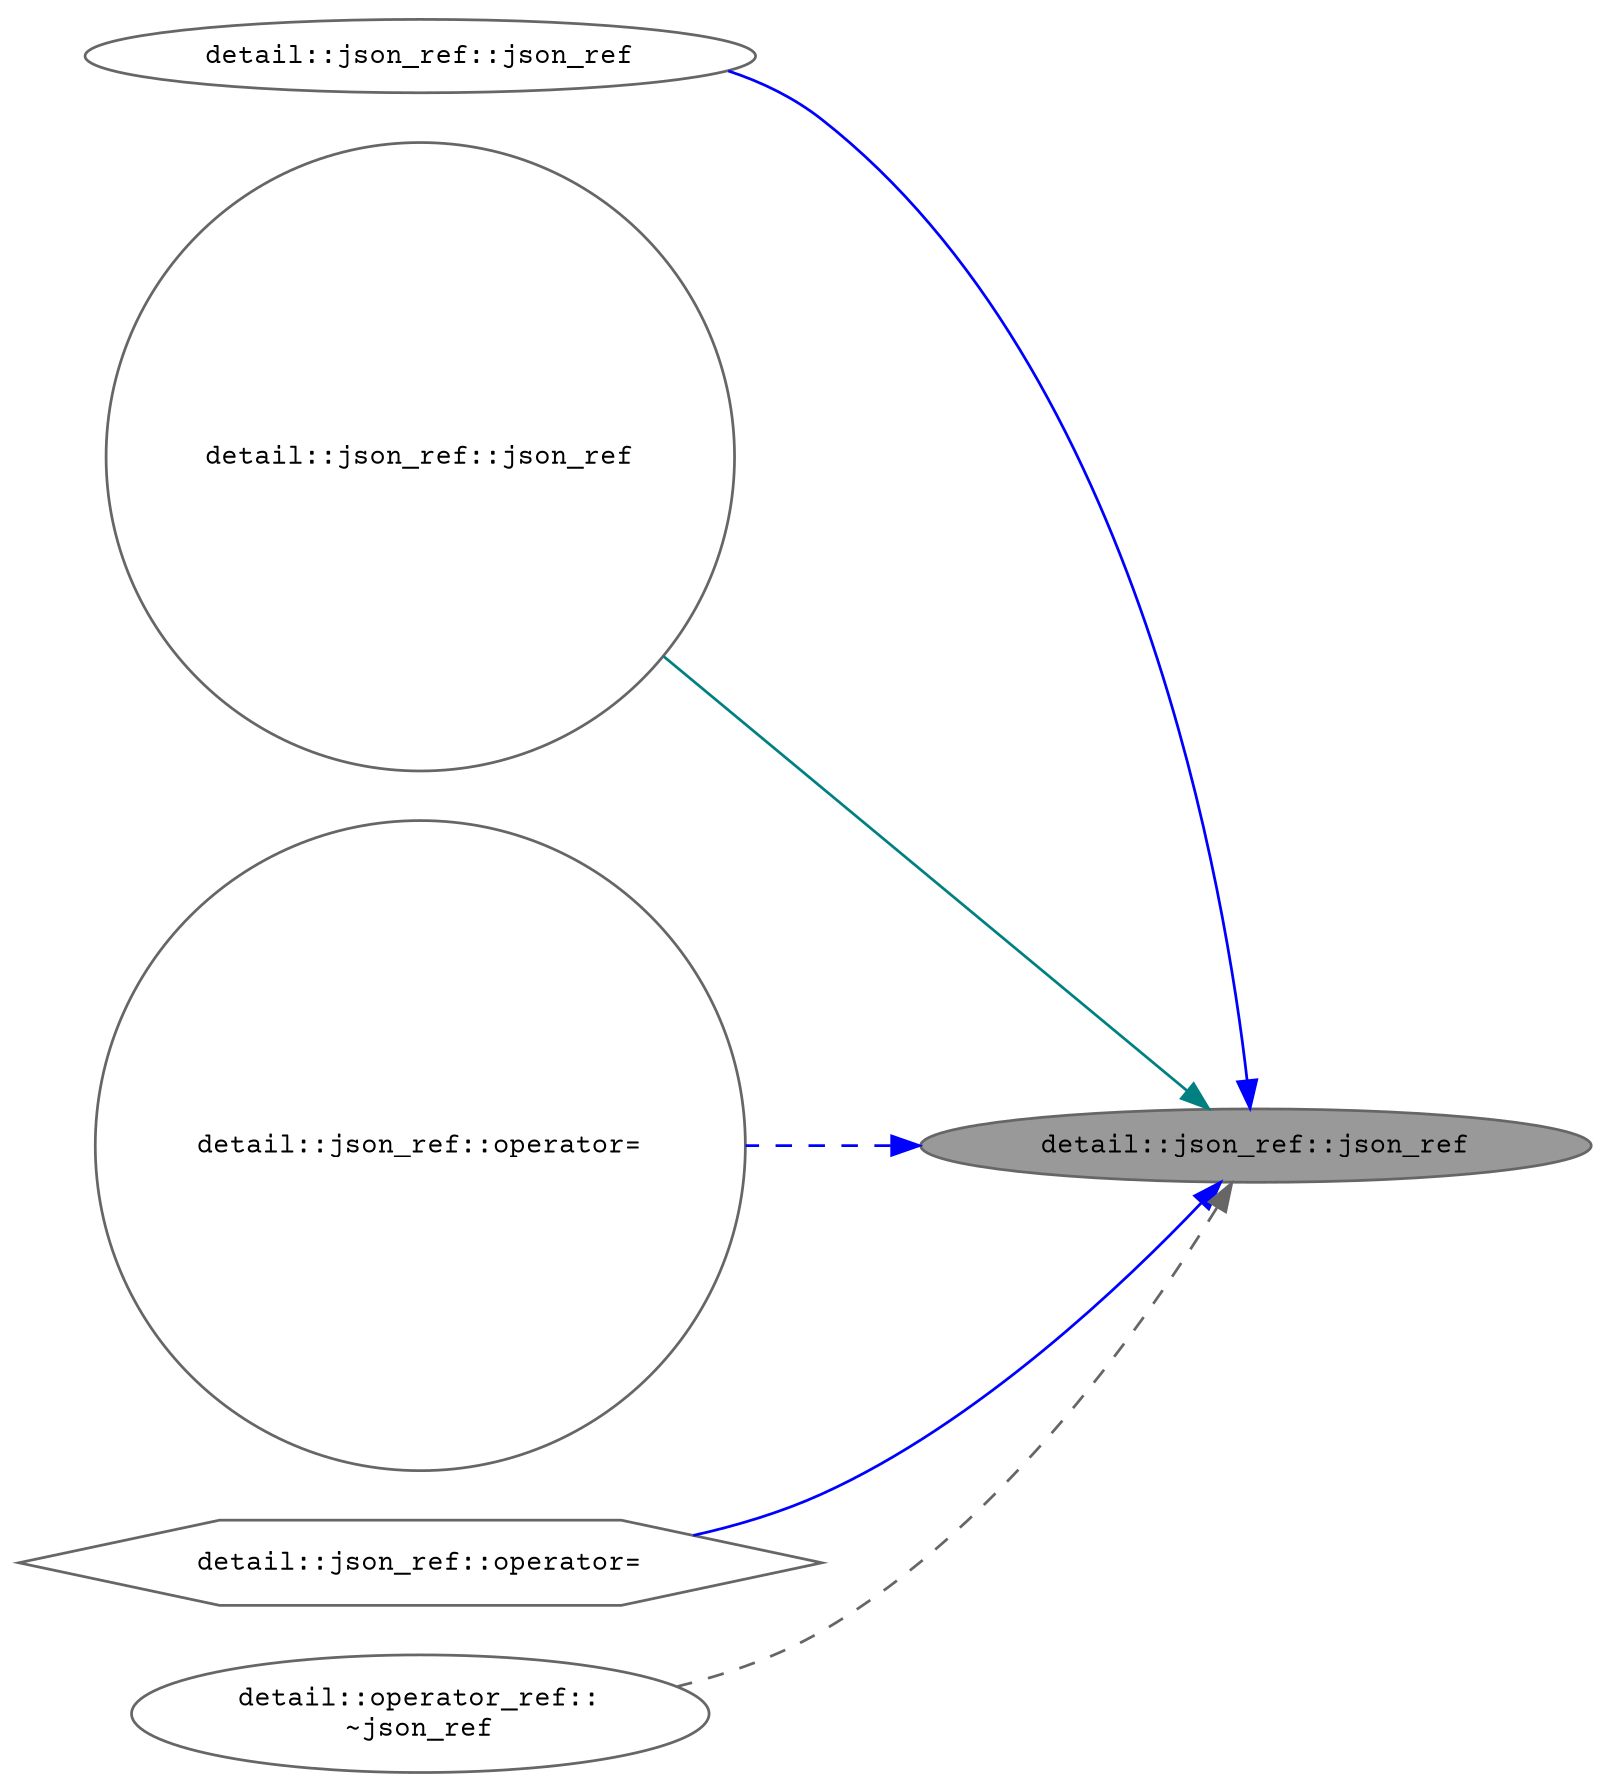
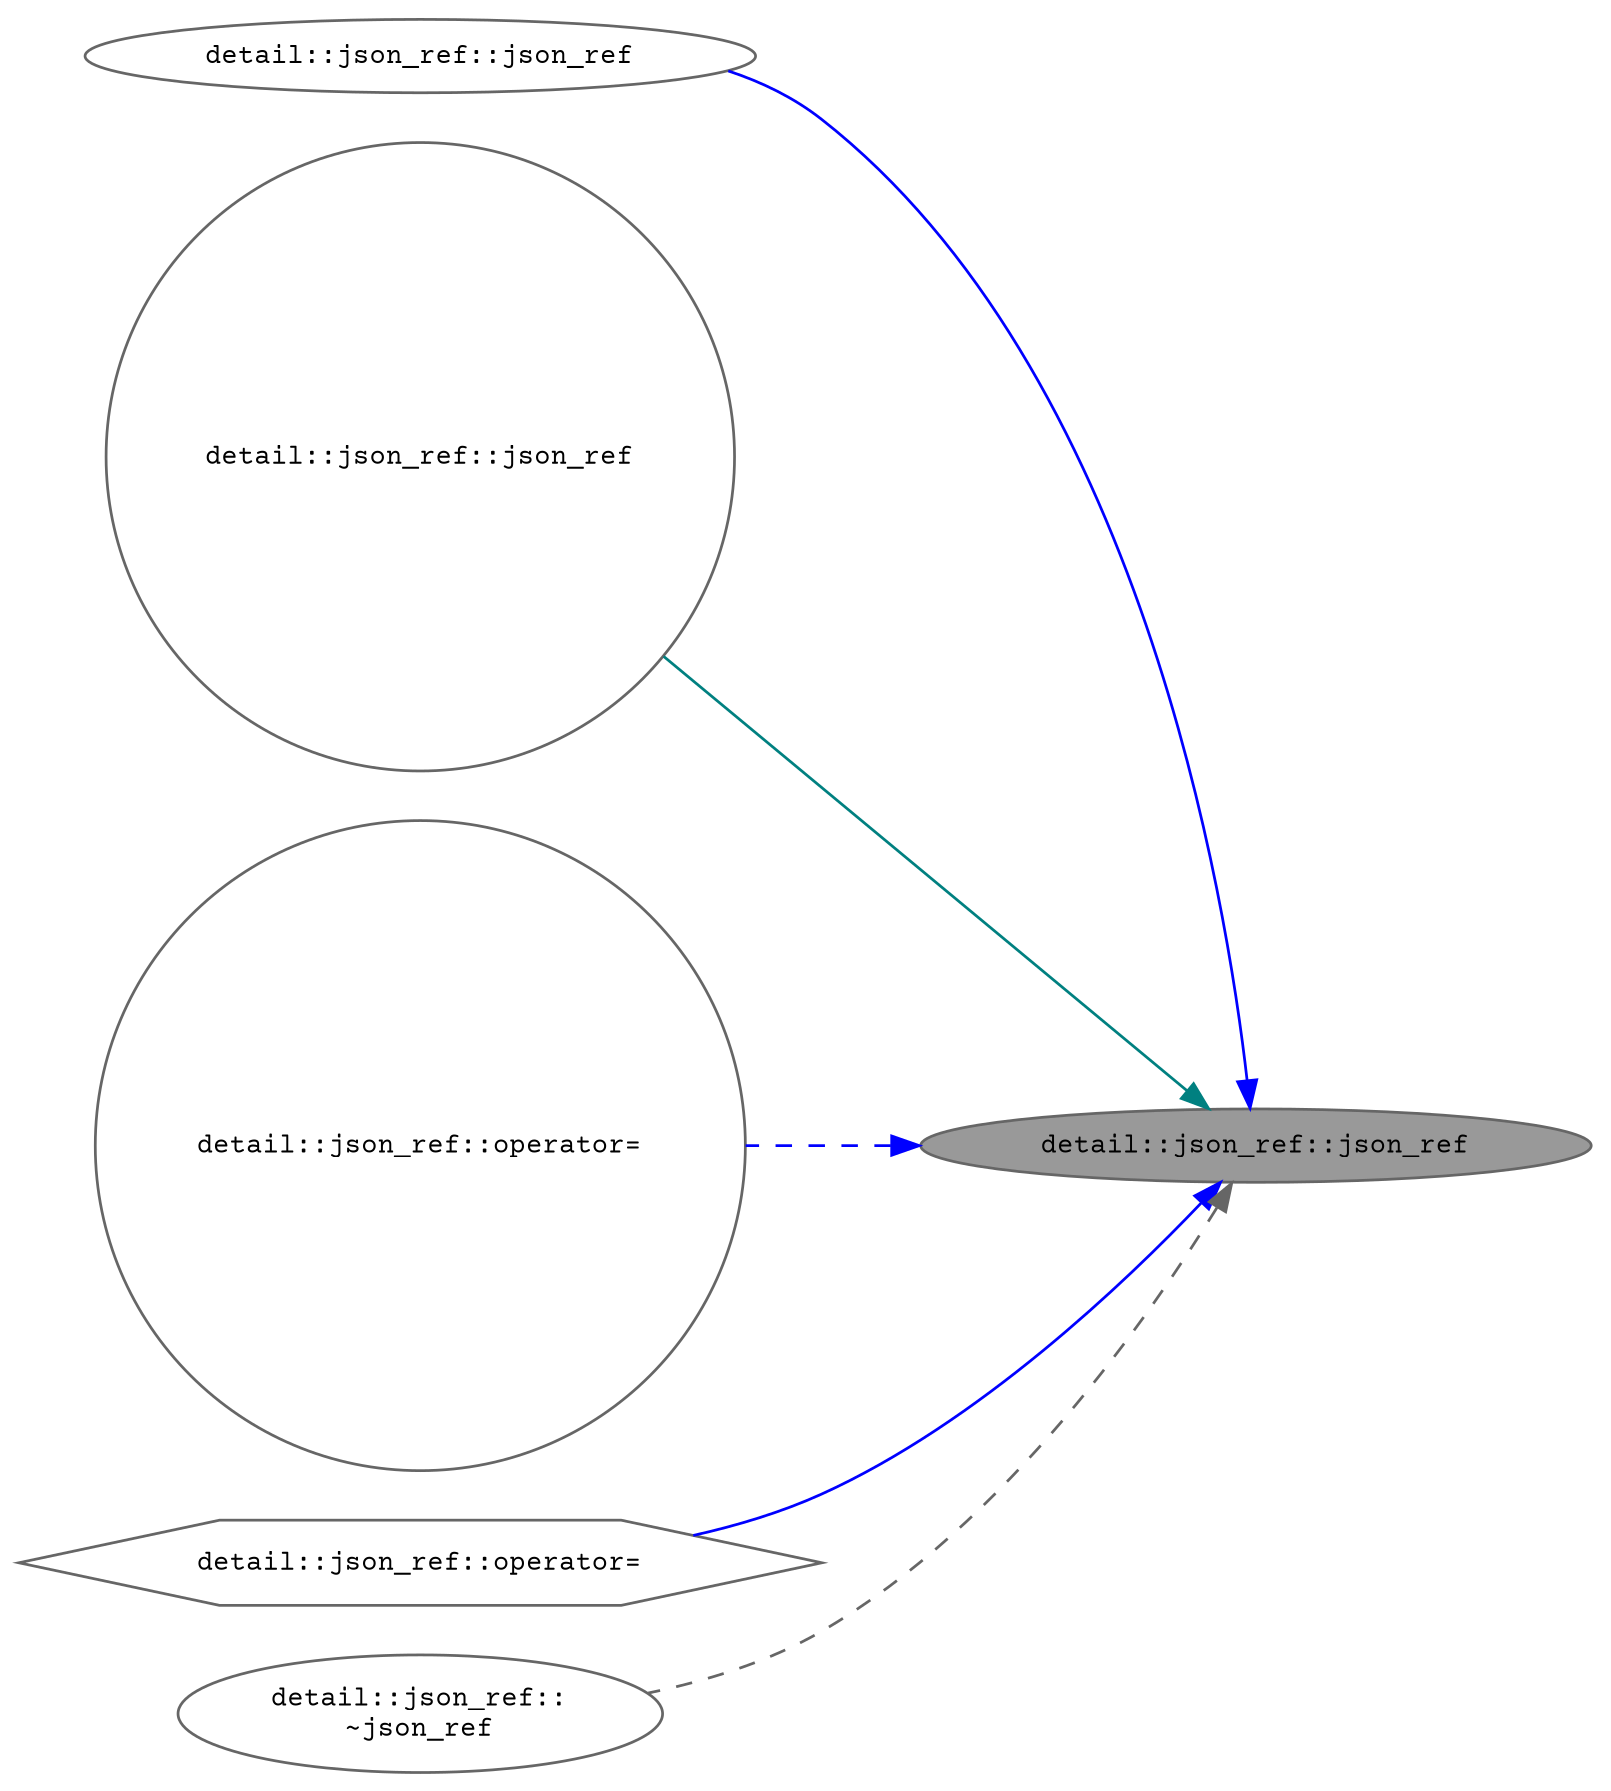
node "detail::operator_ref:: ~json_ref": label "detail::operator_ref:: ~json_ref" -> "detail::json_ref:: ~json_ref"
